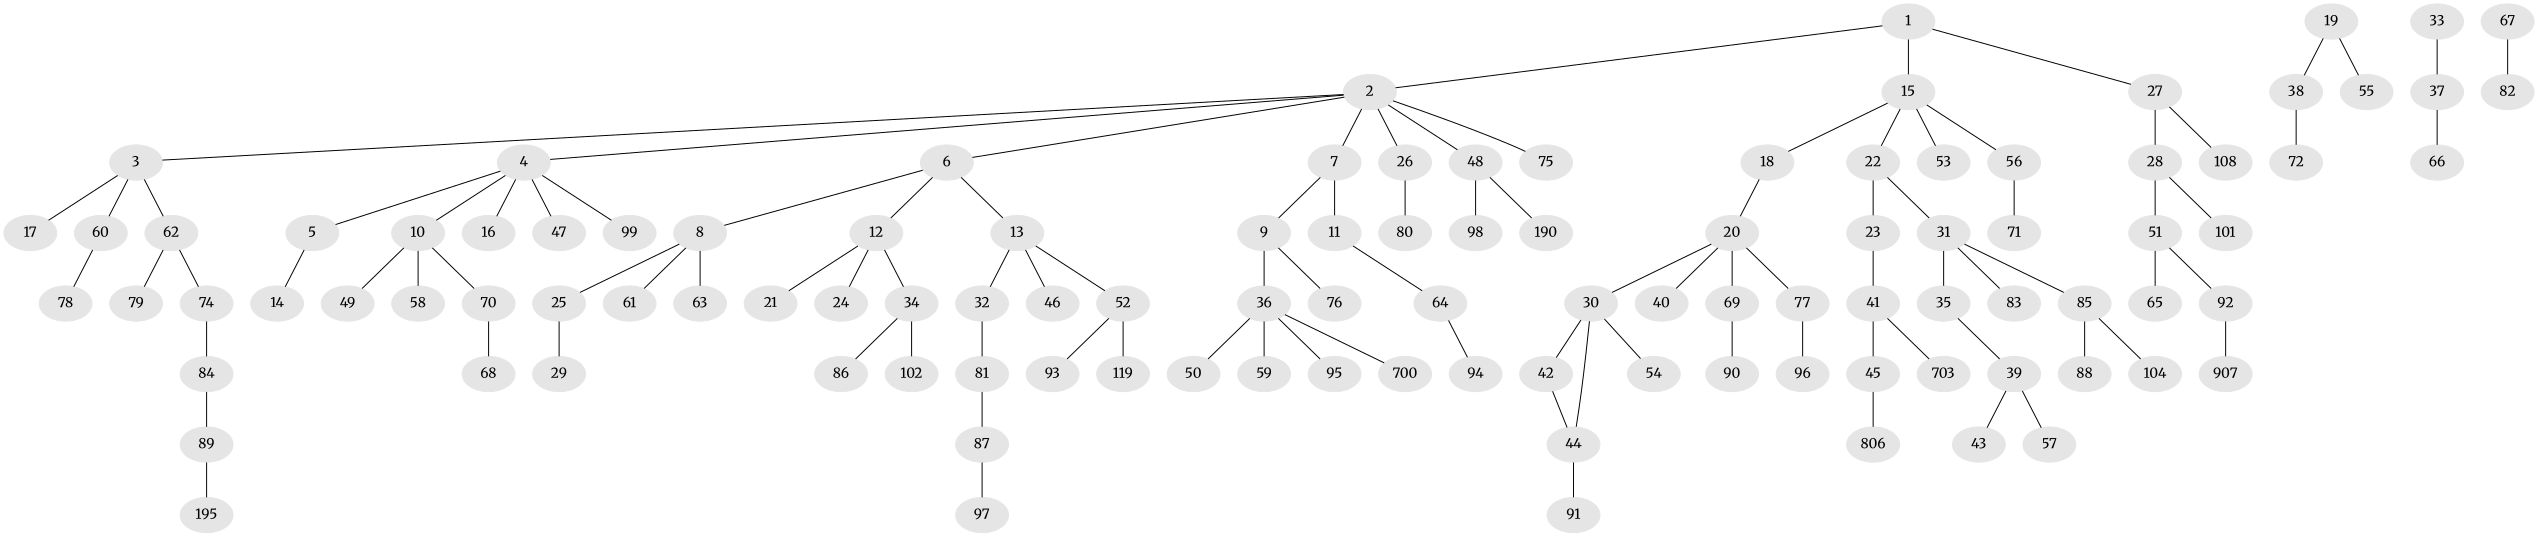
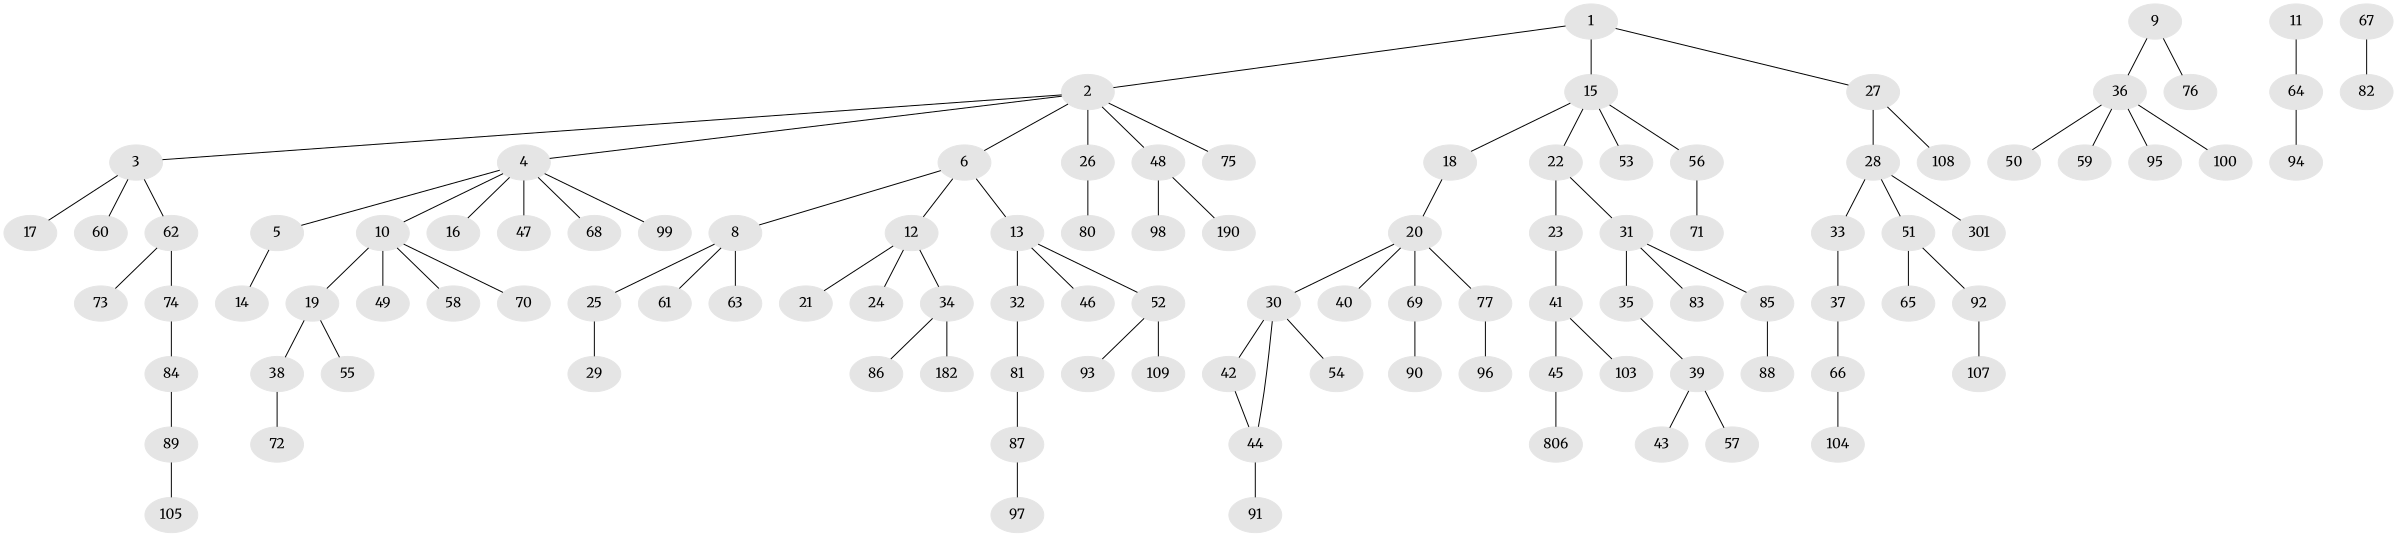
node "7": removed
edge "28" -- "33": added
node "101": label "101" -> "301"
edge "10" -- "19": added
node "78": removed
node "79": label "79" -> "73"
edge "70" -- "68": now "4" -- "68"
edge "85" -- "104": now "66" -- "104"
node "102": label "102" -> "182"
node "119": label "119" -> "109"
node "700": label "700" -> "100"
node "703": label "703" -> "103"
node "907": label "907" -> "107"
node "195": label "195" -> "105"
